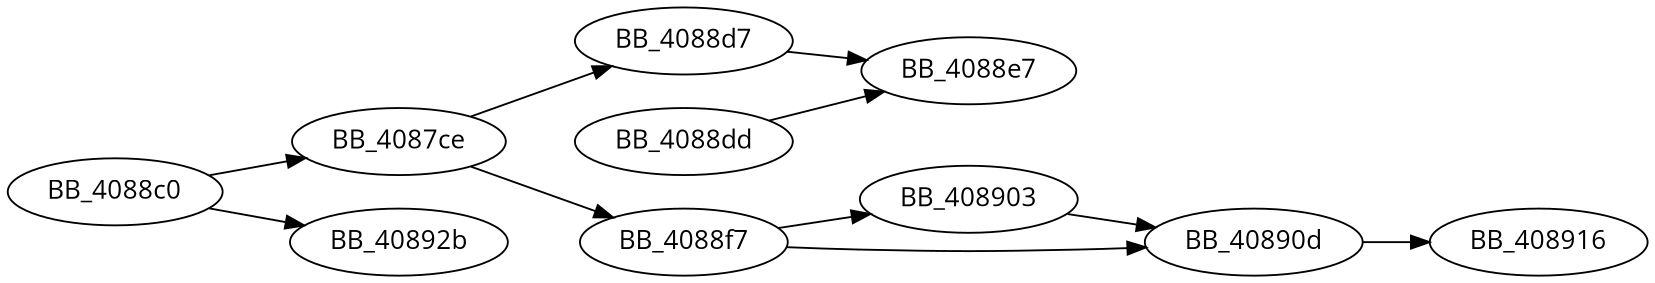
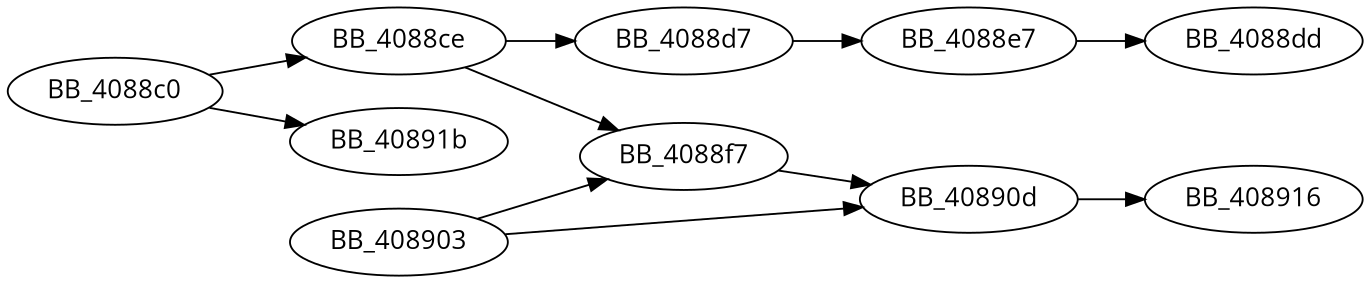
edge "BB_4088dd" -> "BB_4088e7": reversed
node "BB_4087ce": label "BB_4087ce" -> "BB_4088ce"
edge "BB_4088f7" -> "BB_408903": reversed
node "BB_40892b": label "BB_40892b" -> "BB_40891b"
